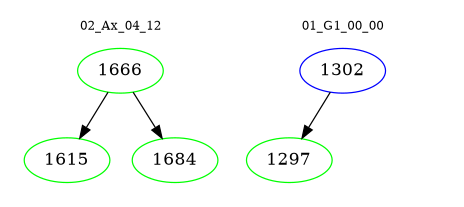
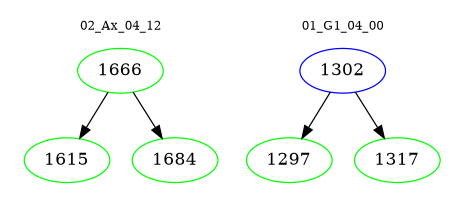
cluster "01_G1_00_00": label "01_G1_00_00" -> "01_G1_04_00"
node "1317": added
